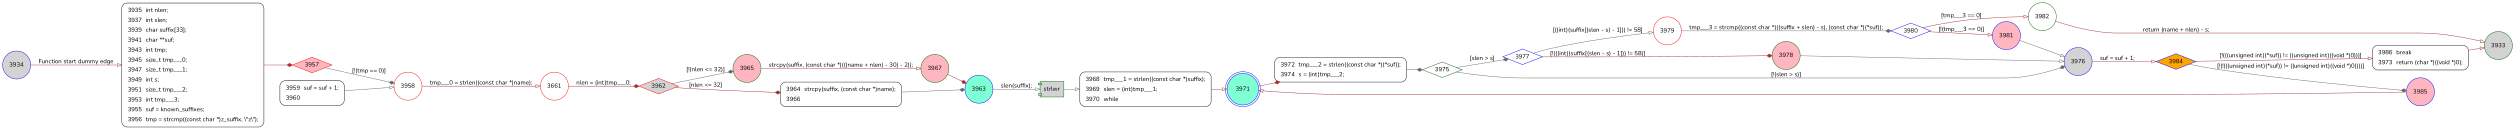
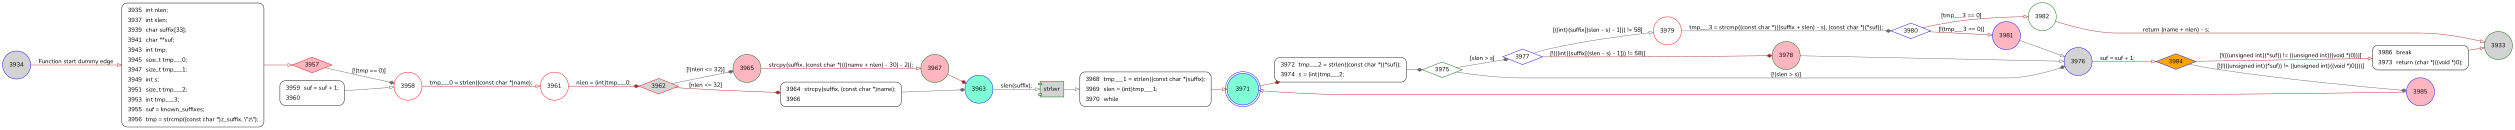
edge "3935" -> "3957": arrowhead diamond -> onormal
node "3661": label "3661" -> "3961"
